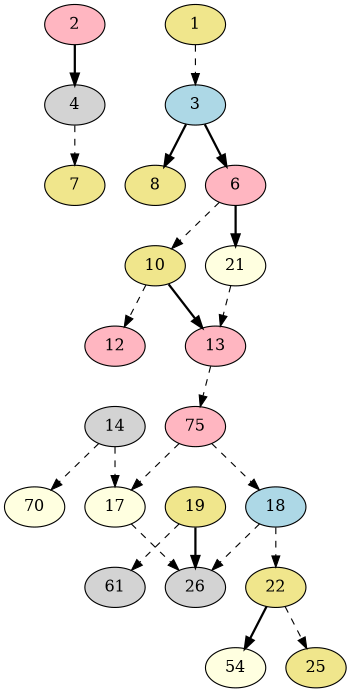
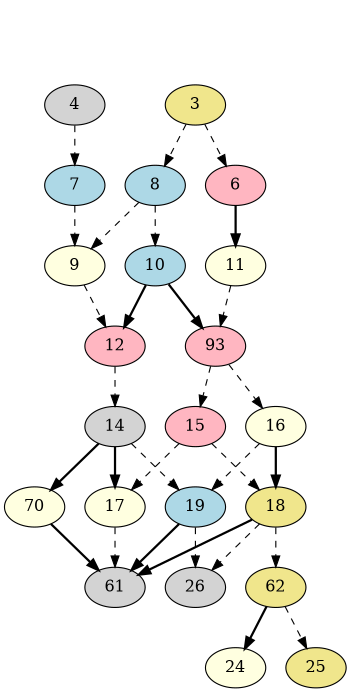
node "2": removed
node "1": removed
node "3": fillcolor lightblue -> khaki
edge "3" -> "8": style bold -> dashed
edge "3" -> "6": style bold -> dashed
node "7": fillcolor khaki -> lightblue
node "8": fillcolor khaki -> lightblue
edge "6" -> "10": now "8" -> "10"
node "9": added
node "10": fillcolor khaki -> lightblue
node "21": label "21" -> "11"
edge "10" -> "12": style dashed -> bold
node "13": label "13" -> "93"
edge "12" -> "14": added
node "75": label "75" -> "15"
node "16": added
edge "14" -> "17": style dashed -> bold
edge "14" -> "19": added
edge "14" -> "70": style dashed -> bold
node "19": fillcolor khaki -> lightblue
node "18": fillcolor lightblue -> khaki
edge "17" -> "26": now "17" -> "61"
edge "19" -> "61": style dashed -> bold
edge "19" -> "26": style bold -> dashed
edge "70" -> "61": added
edge "18" -> "61": added
node "22": label "22" -> "62"
node "54": label "54" -> "24"
